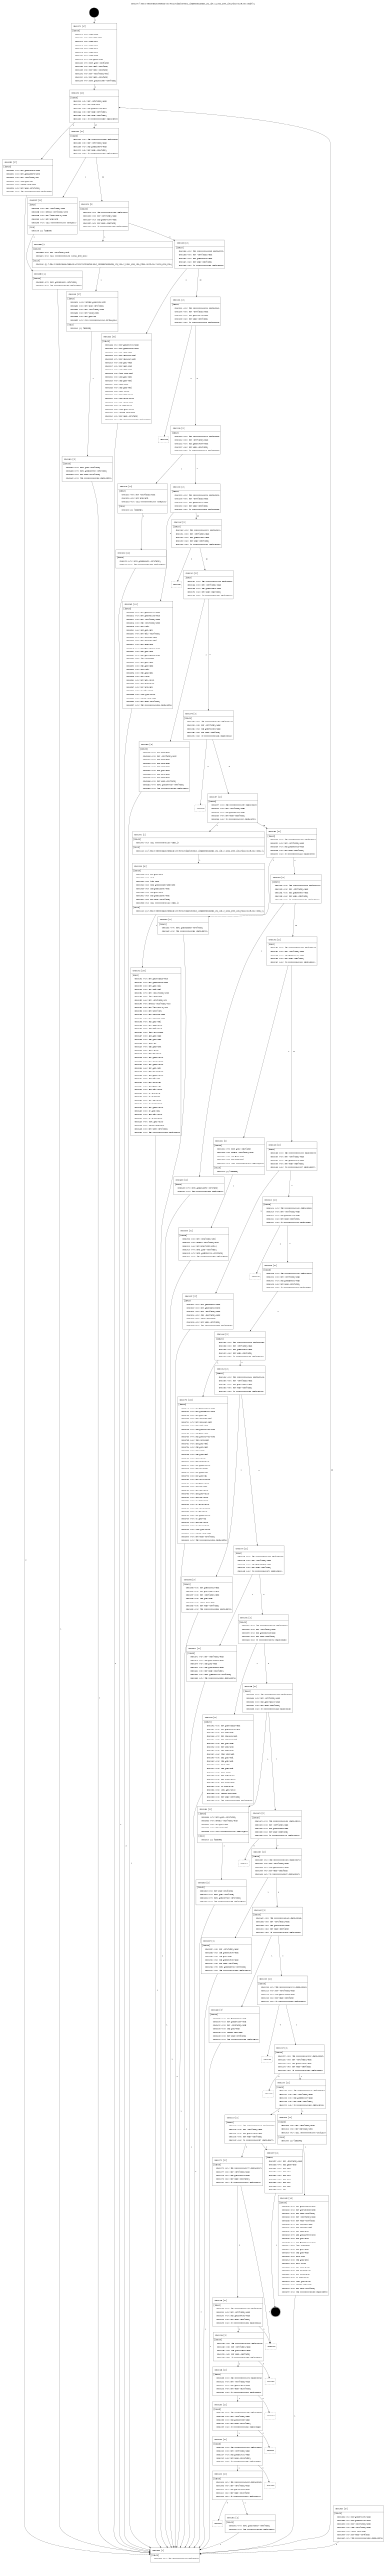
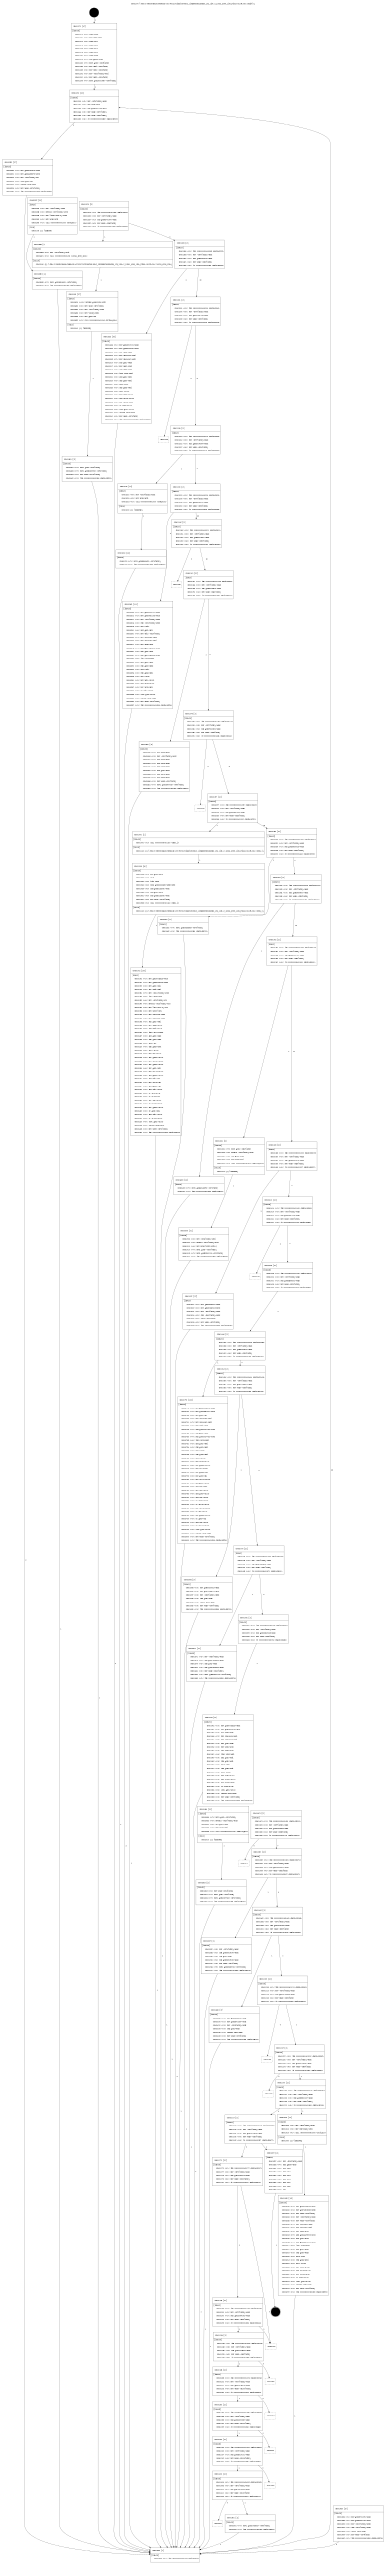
node "0x4012b6 [25]": removed
node "0x4014aa [25]": removed
